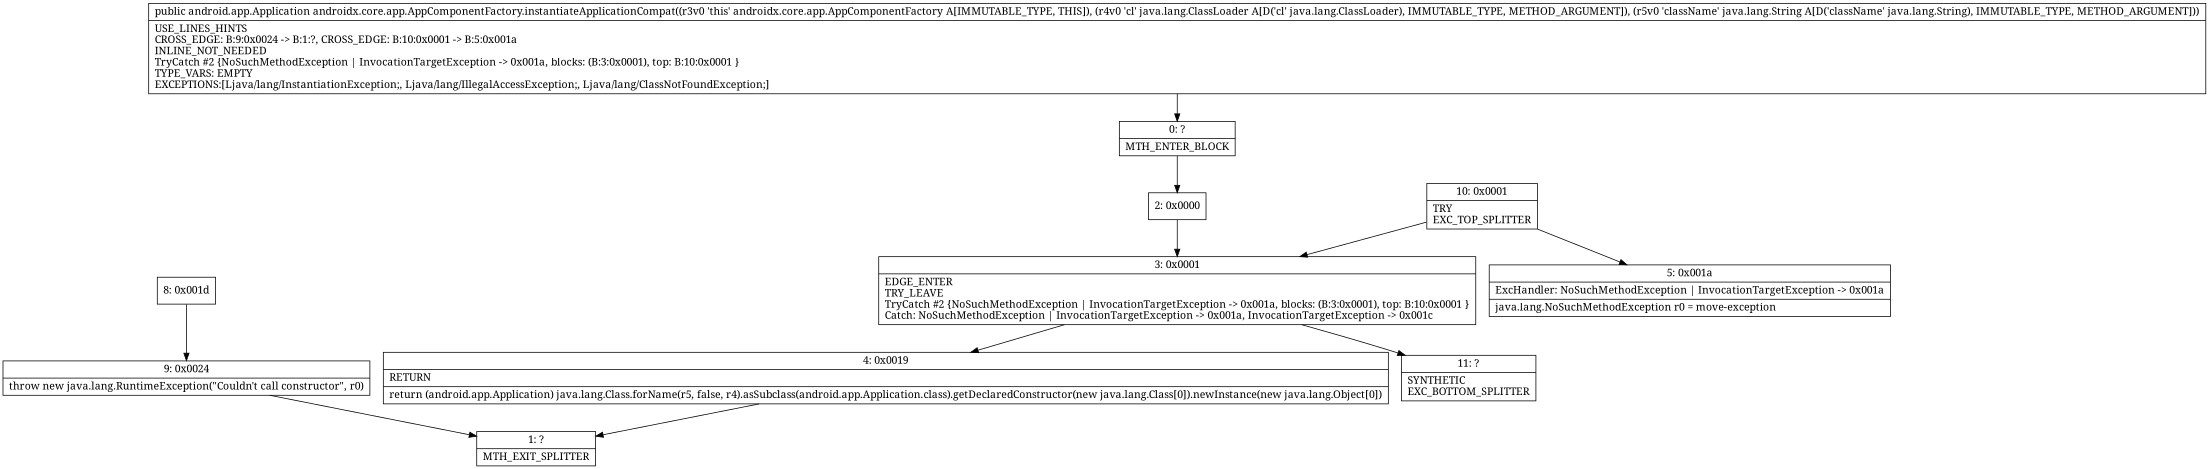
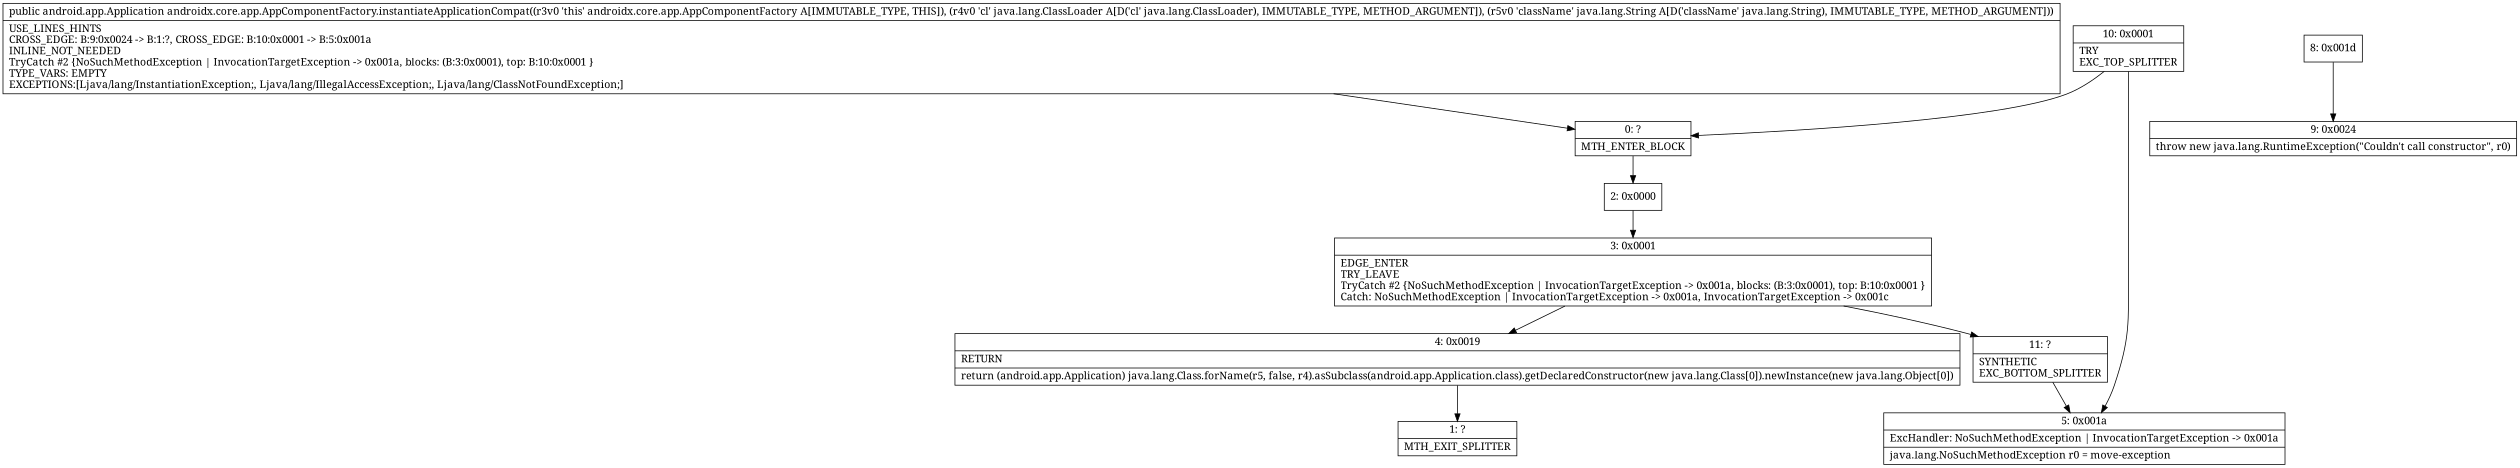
edge "10: 0x0001" -> "3: 0x0001": now "10: 0x0001" -> "0: ?"
edge "11: ?" -> "5: 0x001a": added
edge "9: 0x0024" -> "1: ?": removed
